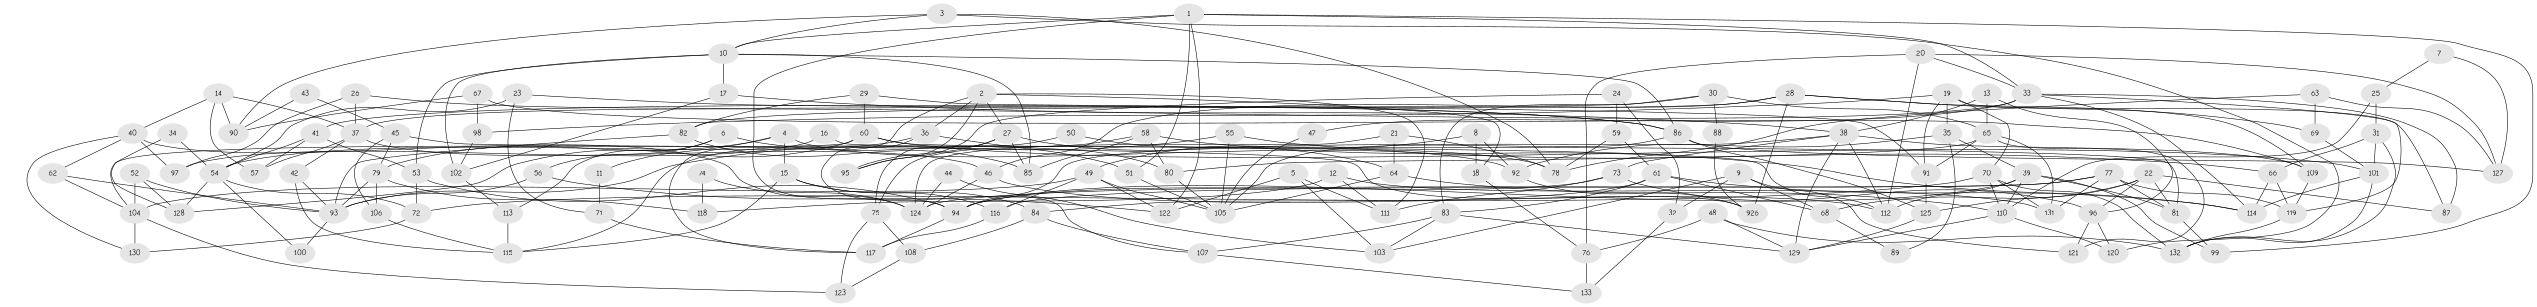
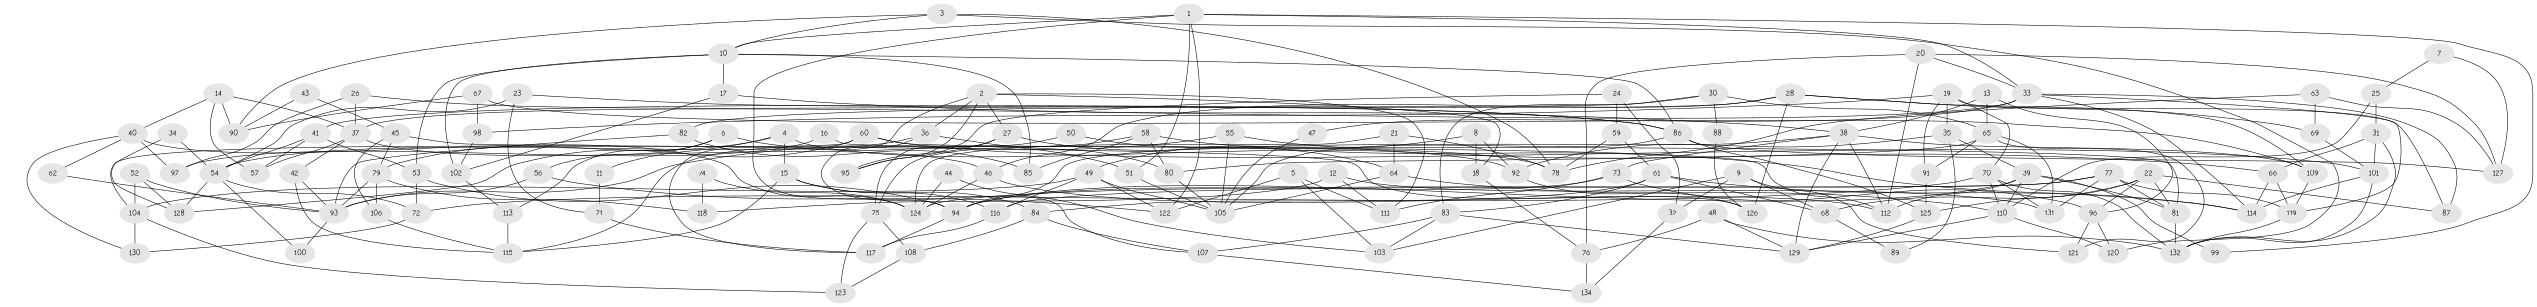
node "29": removed
edge "27" -- "85": removed
edge "62" -- "104": removed
node "926": label "926" -> "126"
edge "81" -- "99": now "81" -- "132"
node "133": label "133" -> "134"
